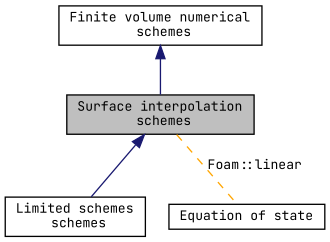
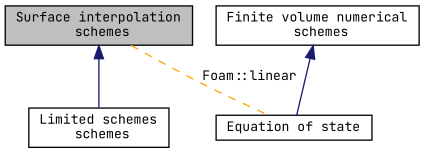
edge "Surface interpolation schemes" -> "Finite volume numerical schemes": now "Equation of state" -> "Finite volume numerical schemes"
